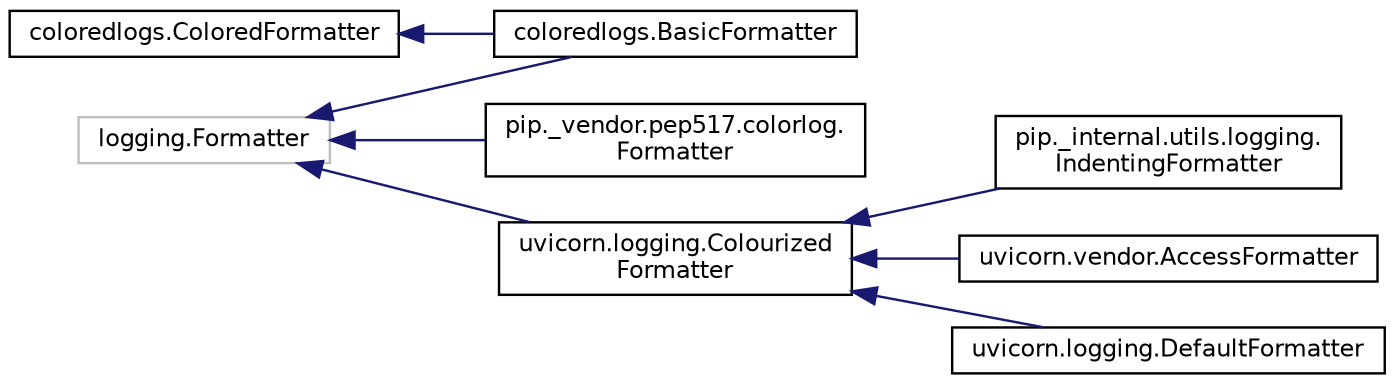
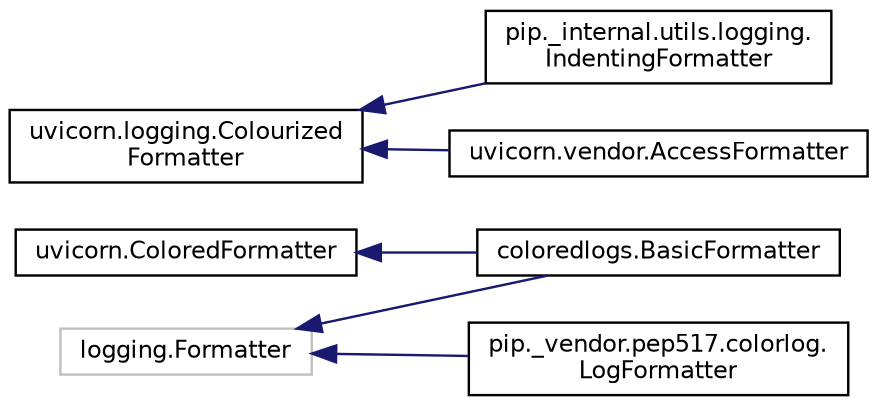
node "coloredlogs.ColoredFormatter": label "coloredlogs.ColoredFormatter" -> "uvicorn.ColoredFormatter"
node "pip._vendor.pep517.colorlog. Formatter": label "pip._vendor.pep517.colorlog. Formatter" -> "pip._vendor.pep517.colorlog. LogFormatter"
edge "uvicorn.logging.Colourized Formatter" -> "logging.Formatter": removed
node "uvicorn.logging.DefaultFormatter": removed
